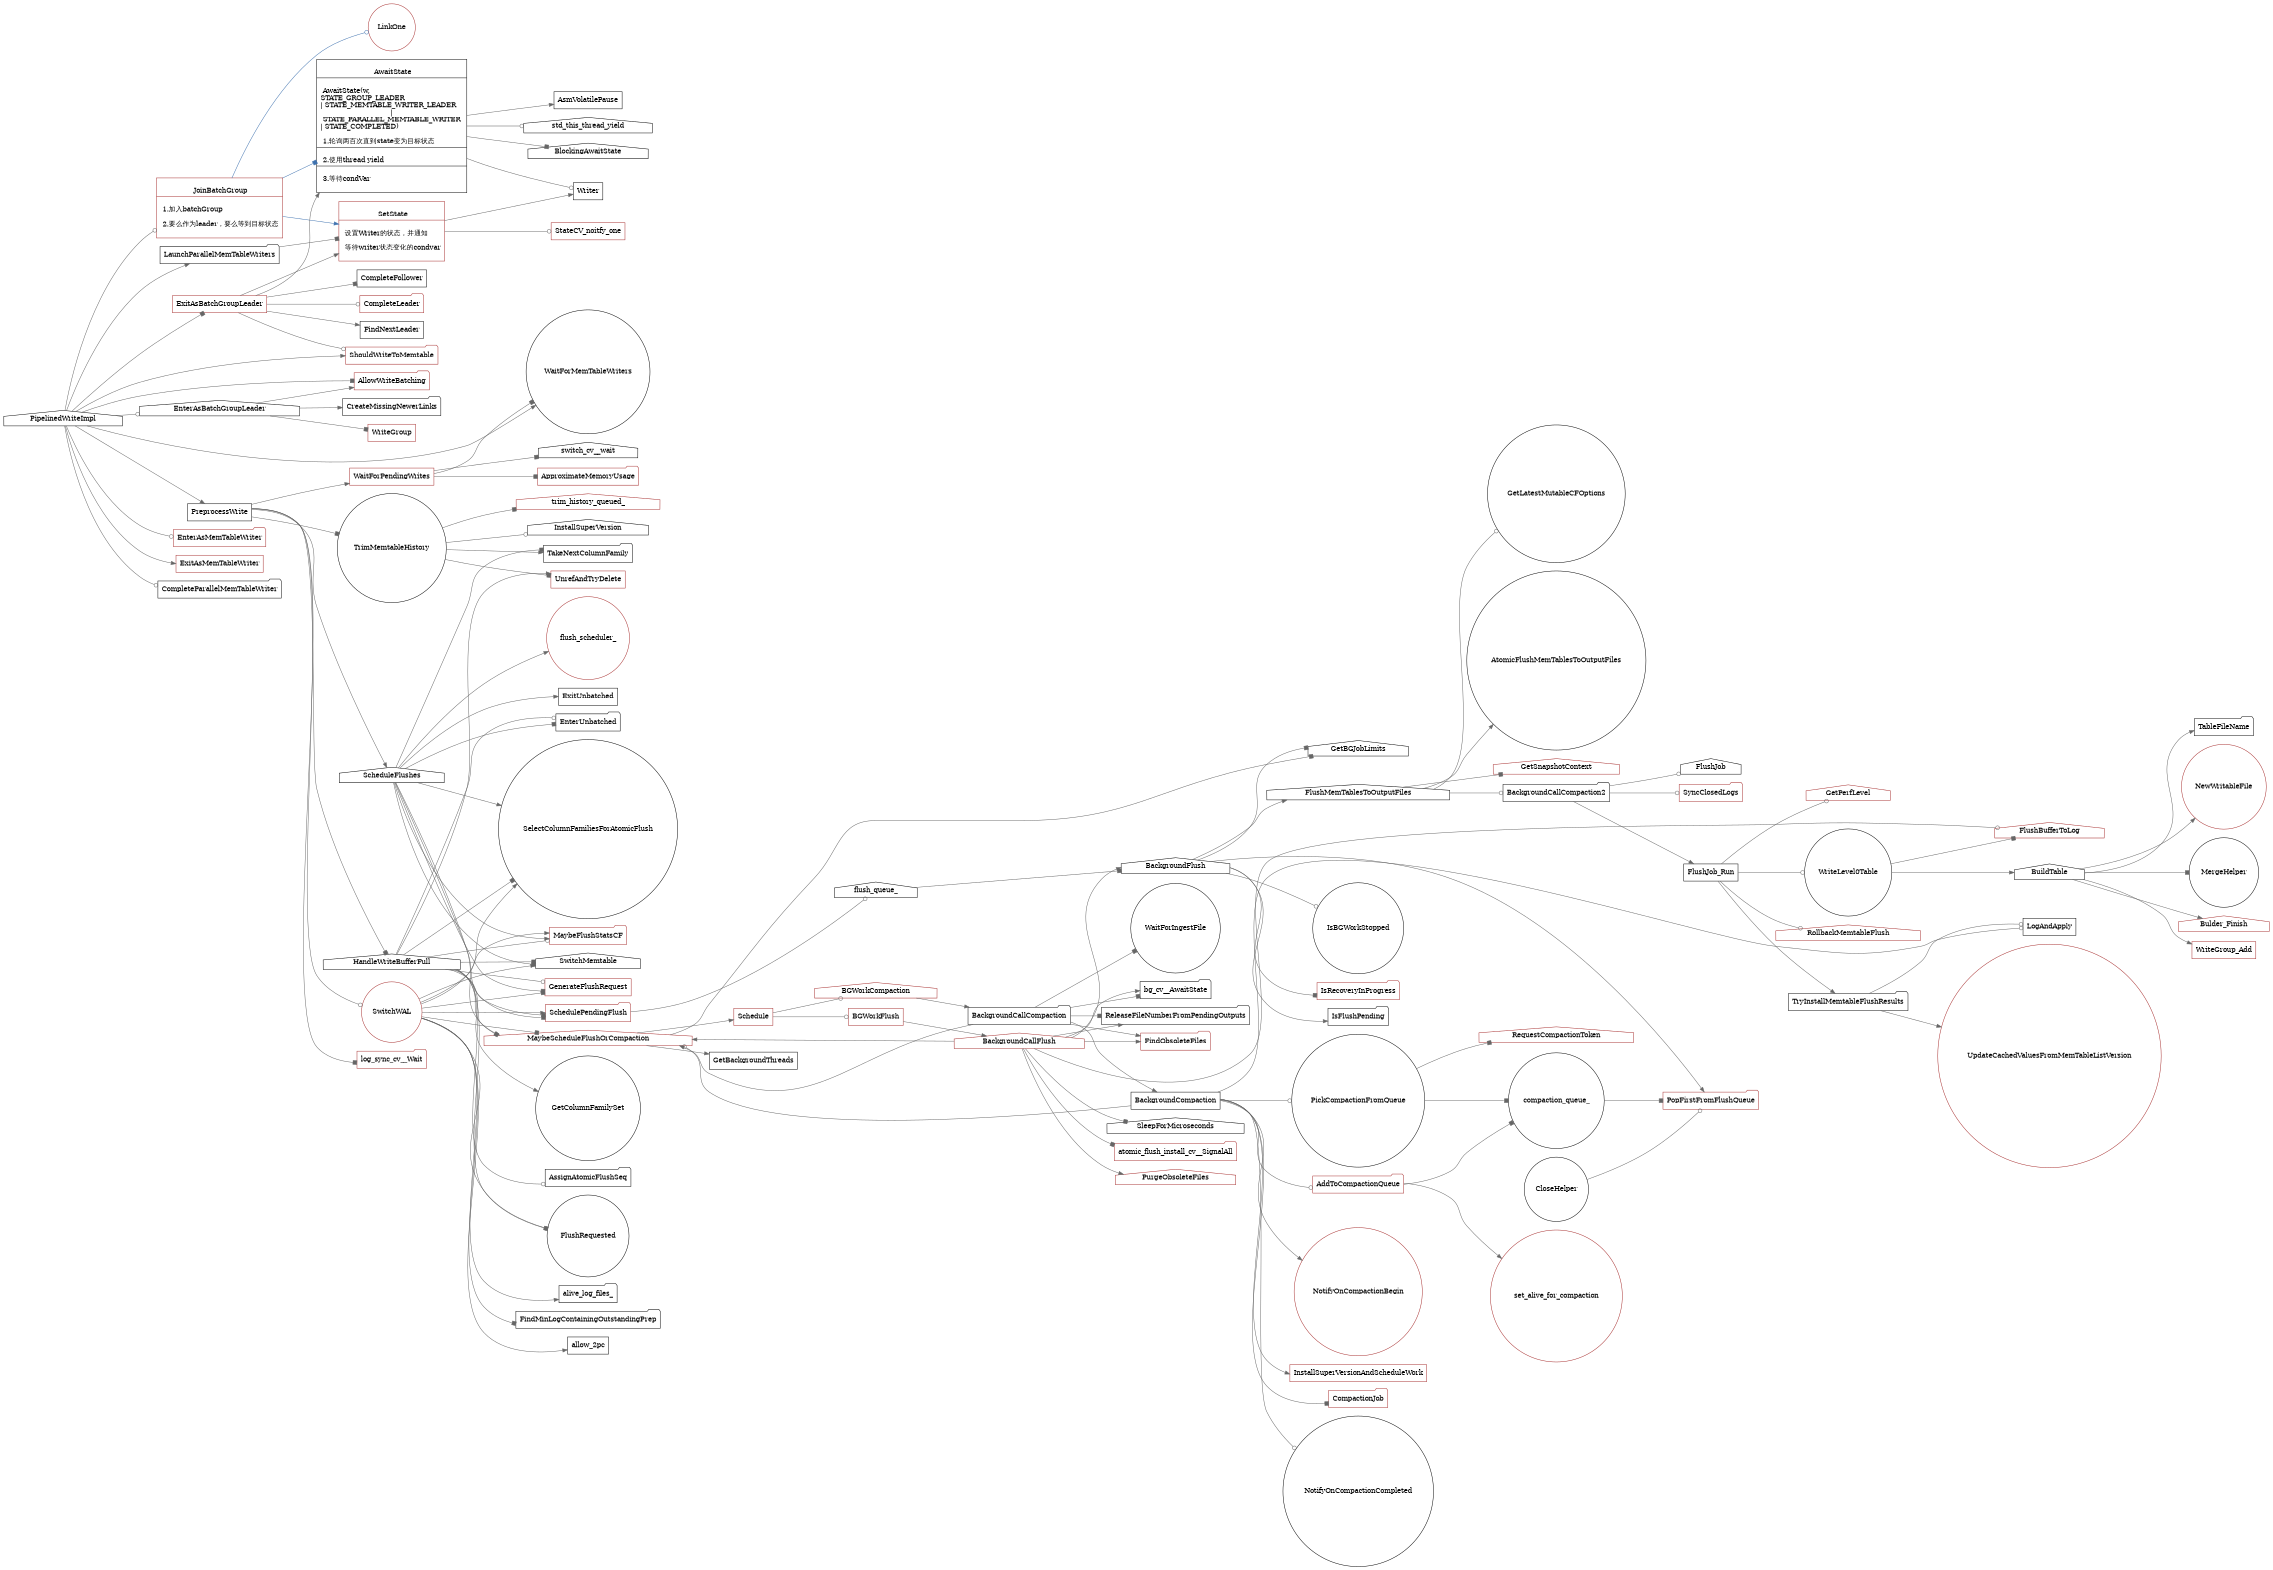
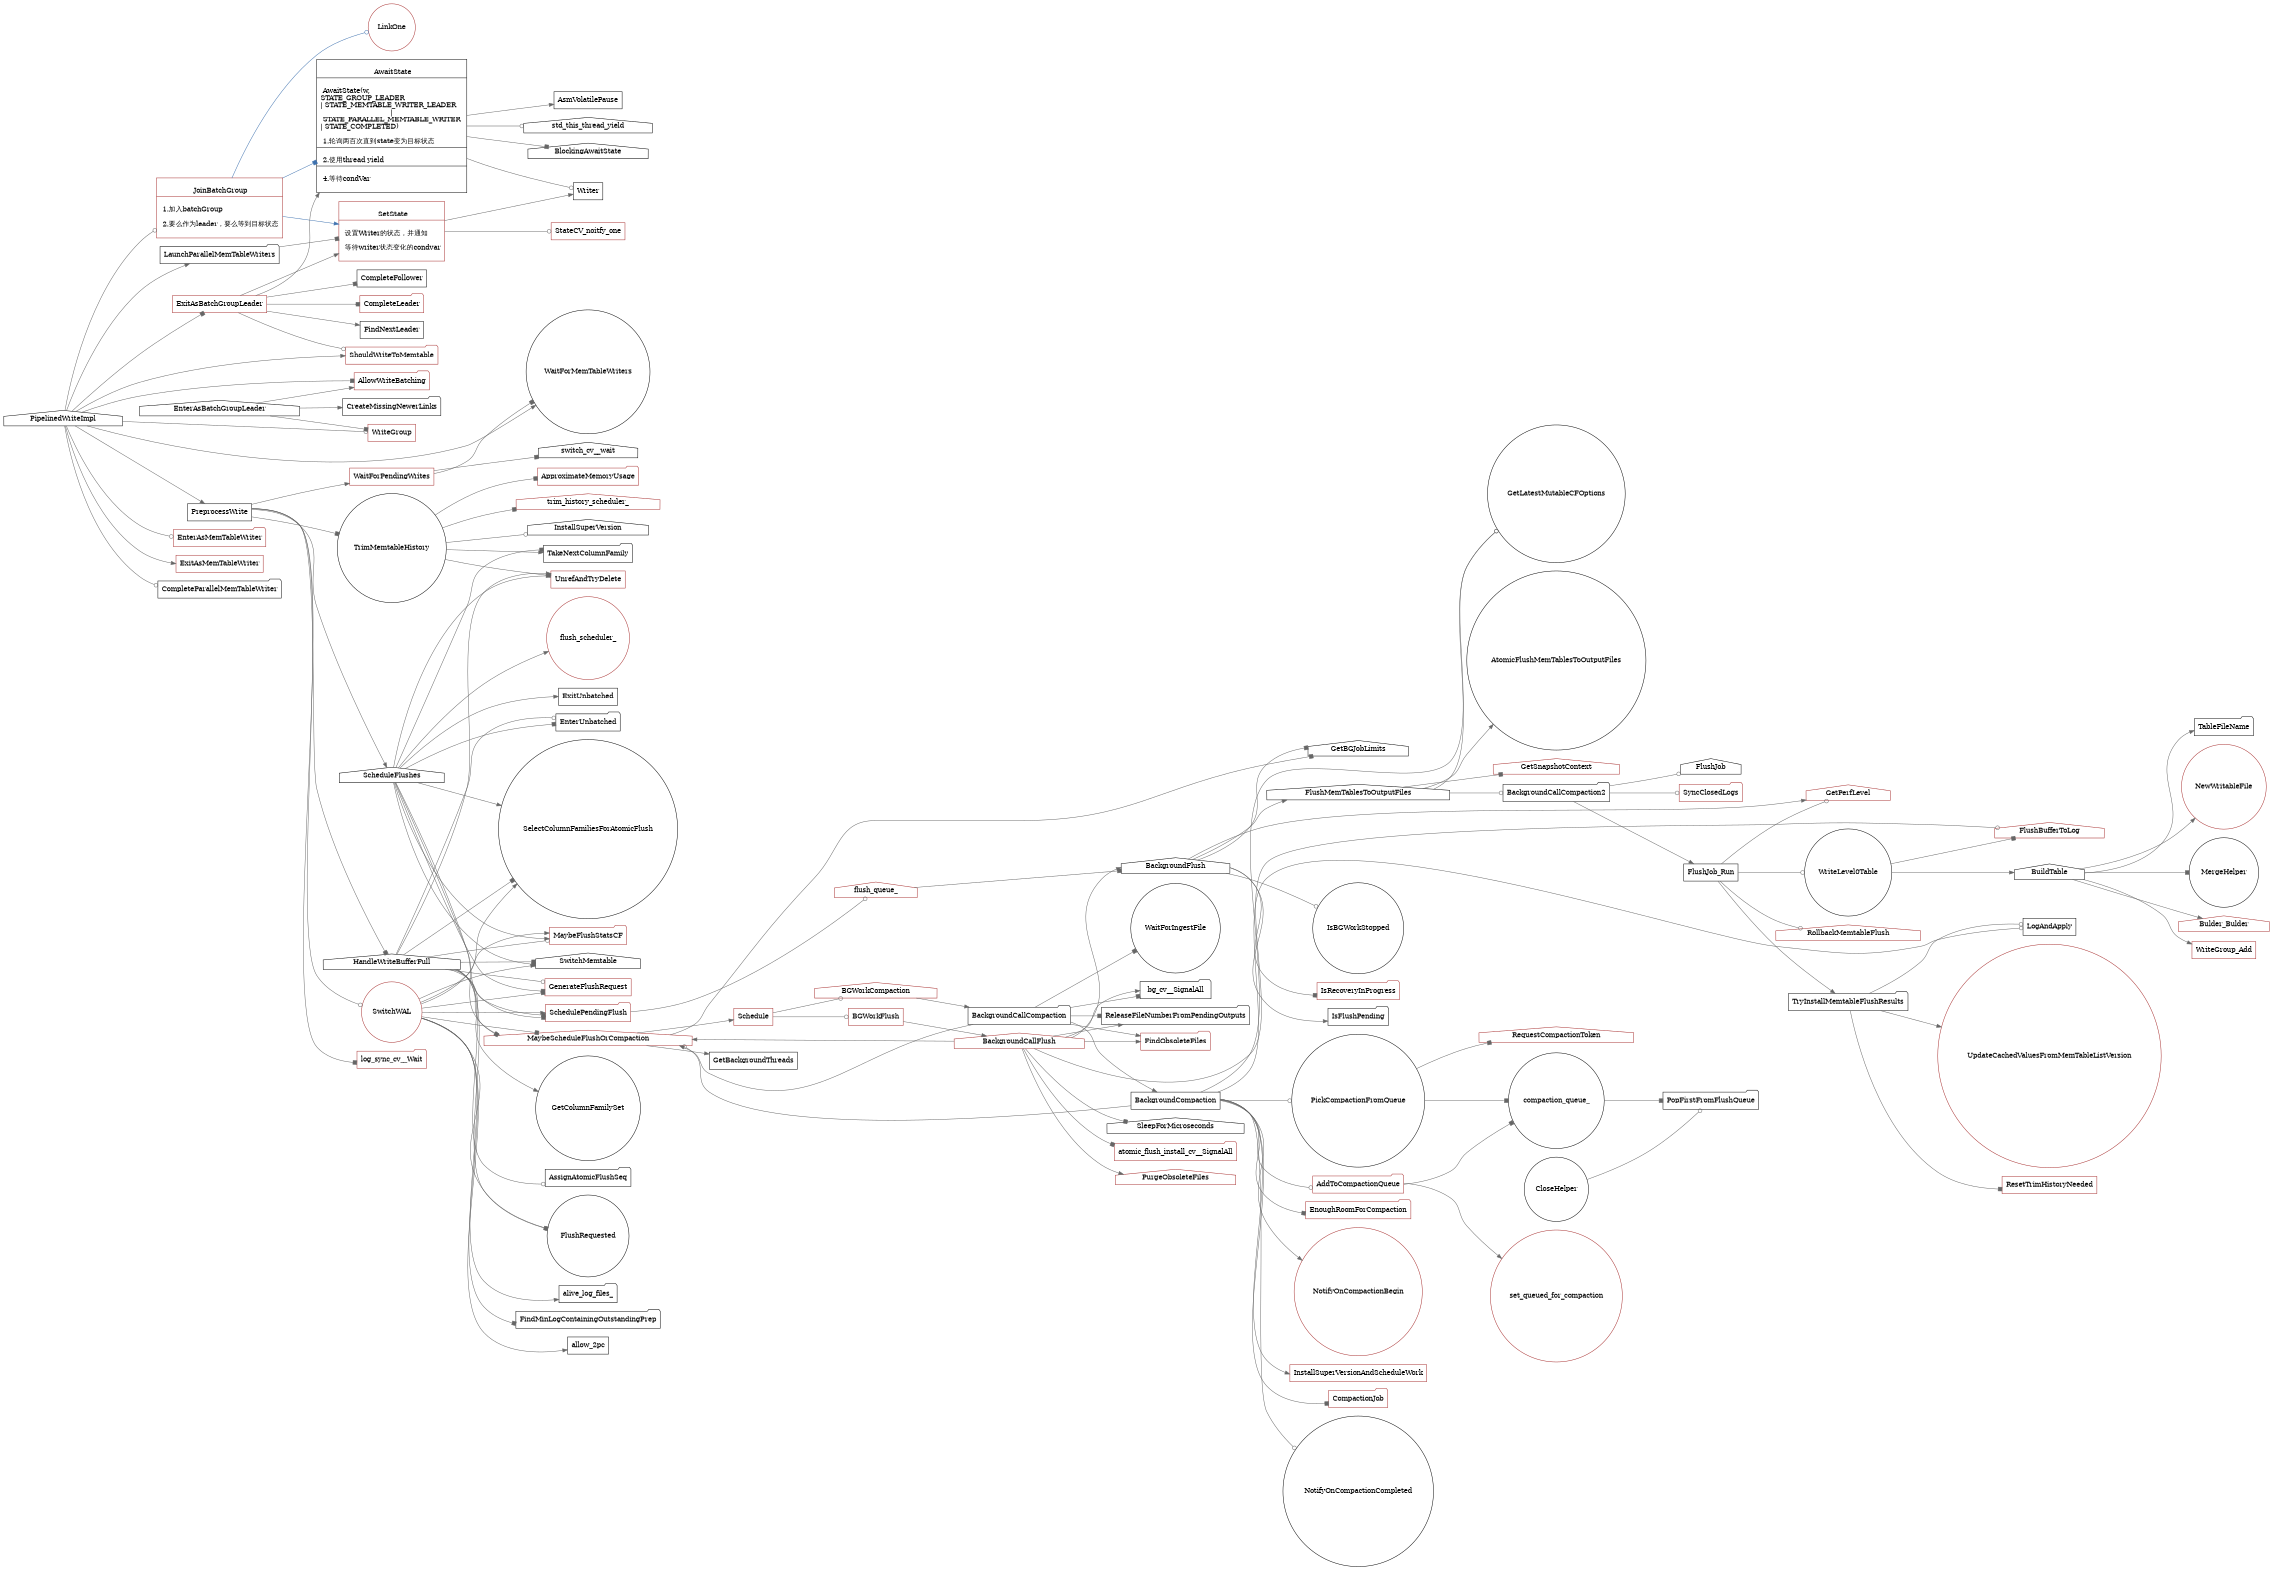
node "AwaitState": text "3.等待condVar" -> "4.等待condVar"
edge "ExitAsBatchGroupLeader" -> "CompleteLeader": arrowhead odot -> box
edge "PipelinedWriteImpl" -> "EnterAsBatchGroupLeader": now "PipelinedWriteImpl" -> "WriteGroup"
edge "WaitForPendingWrites" -> "ApproximateMemoryUsage": now "TrimMemtableHistory" -> "ApproximateMemoryUsage"
node "trim_history_queued_": label "trim_history_queued_" -> "trim_history_scheduler_"
edge "ScheduleFlushes" -> "UnrefAndTryDelete": added
edge "BackgroundCompaction" -> "GetLatestMutableCFOptions": added
node "flush_queue_": color black -> brown
edge "BackgroundFlush" -> "PopFirstFromFlushQueue": now "BackgroundFlush" -> "GetPerfLevel"
node "Bulder_Finish": label "Bulder_Finish" -> "Bulder_Bulder"
node "bg_cv__AwaitState": label "bg_cv__AwaitState" -> "bg_cv__SignalAll"
node "PopFirstFromFlushQueue": color brown -> black
node "ResetTrimHistoryNeeded": added
node "EnoughRoomForCompaction": added
node "set_alive_for_compaction": label "set_alive_for_compaction" -> "set_queued_for_compaction"
